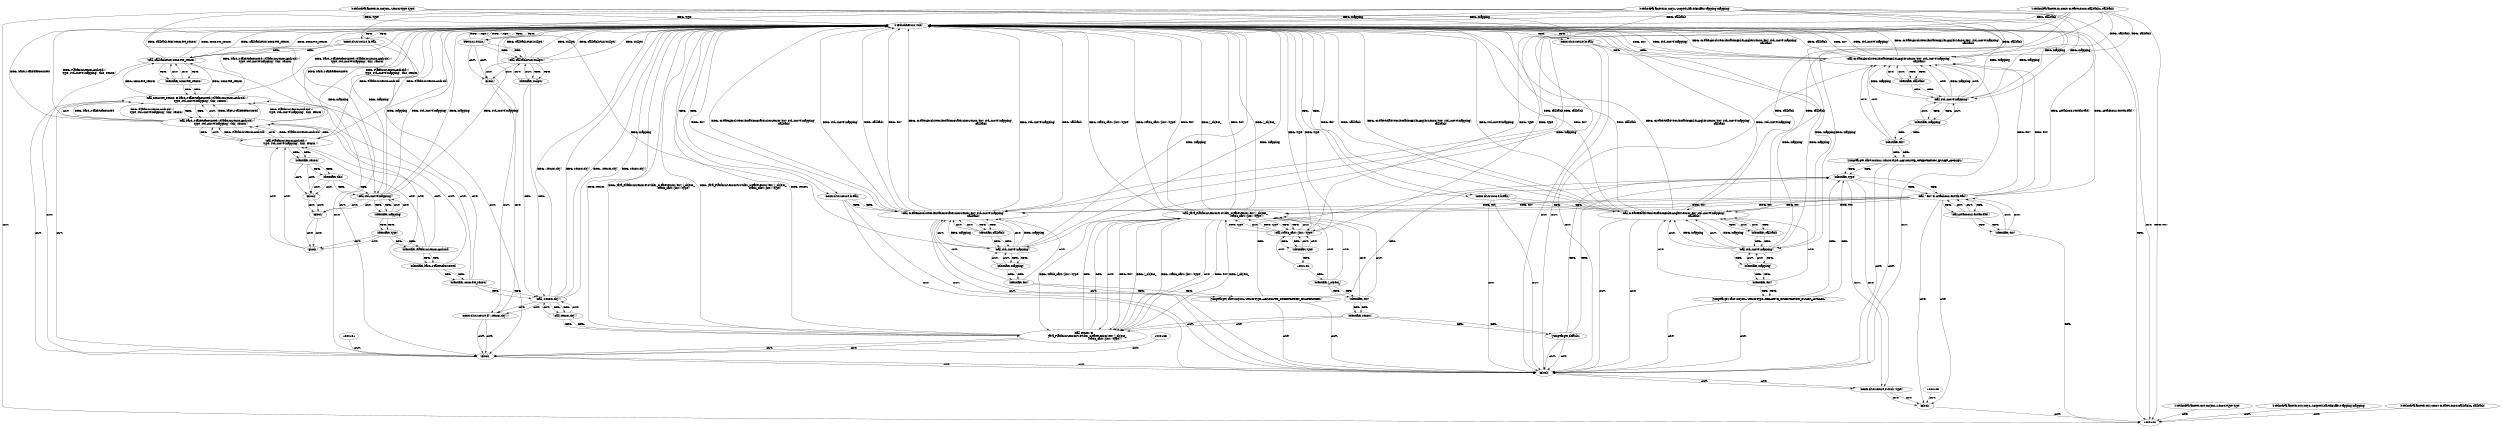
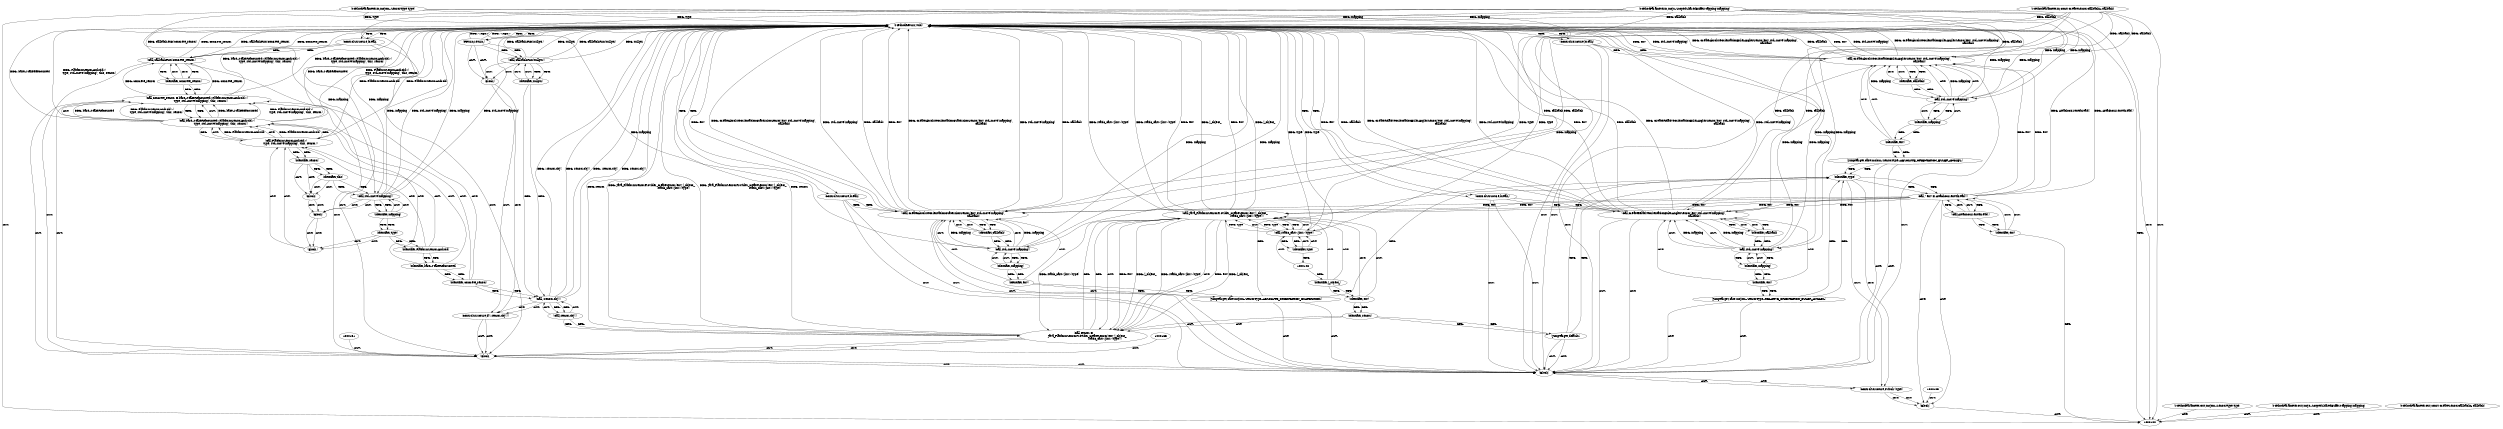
edge "(MethodParameterIn,const CreateSensorCallback& callback)" -> "1000100": label "DDG: env" -> "AST: "
